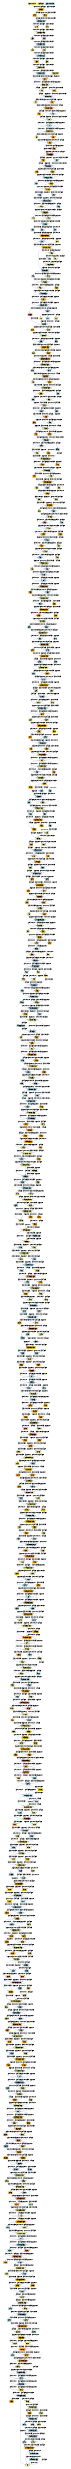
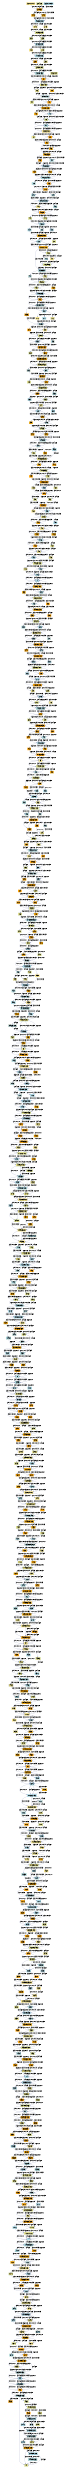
edge "725C" -> "726TCCAGA": removed, label "A*24:86N"
edge "2768T" -> "2769GGAA...GAC": added, label "A*01:01:01:01"
